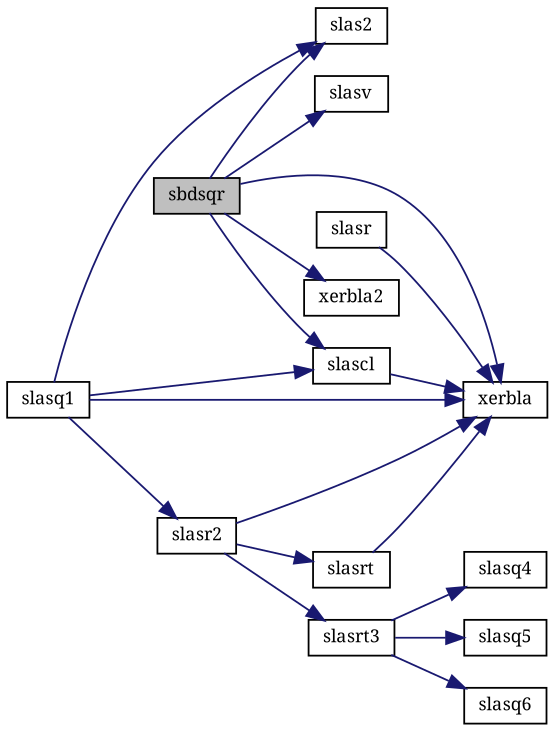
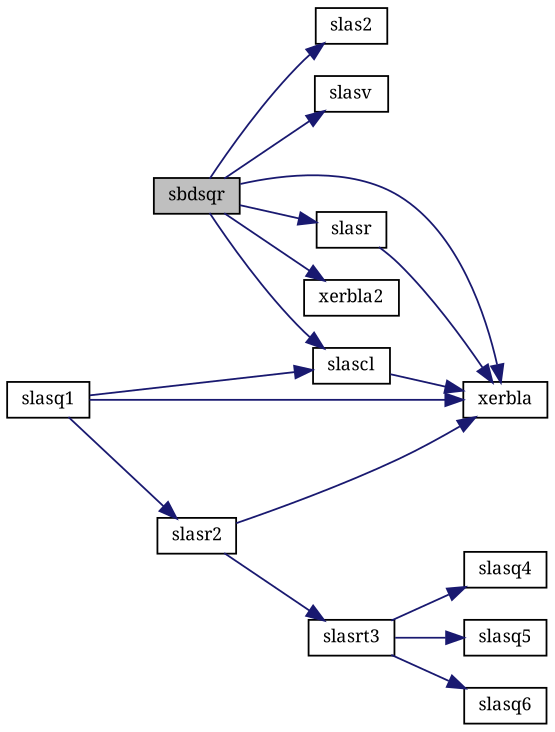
edge "slasq1" -> "slas2": removed
edge "sbdsqr" -> "slasr": added
node "slasrt": removed
